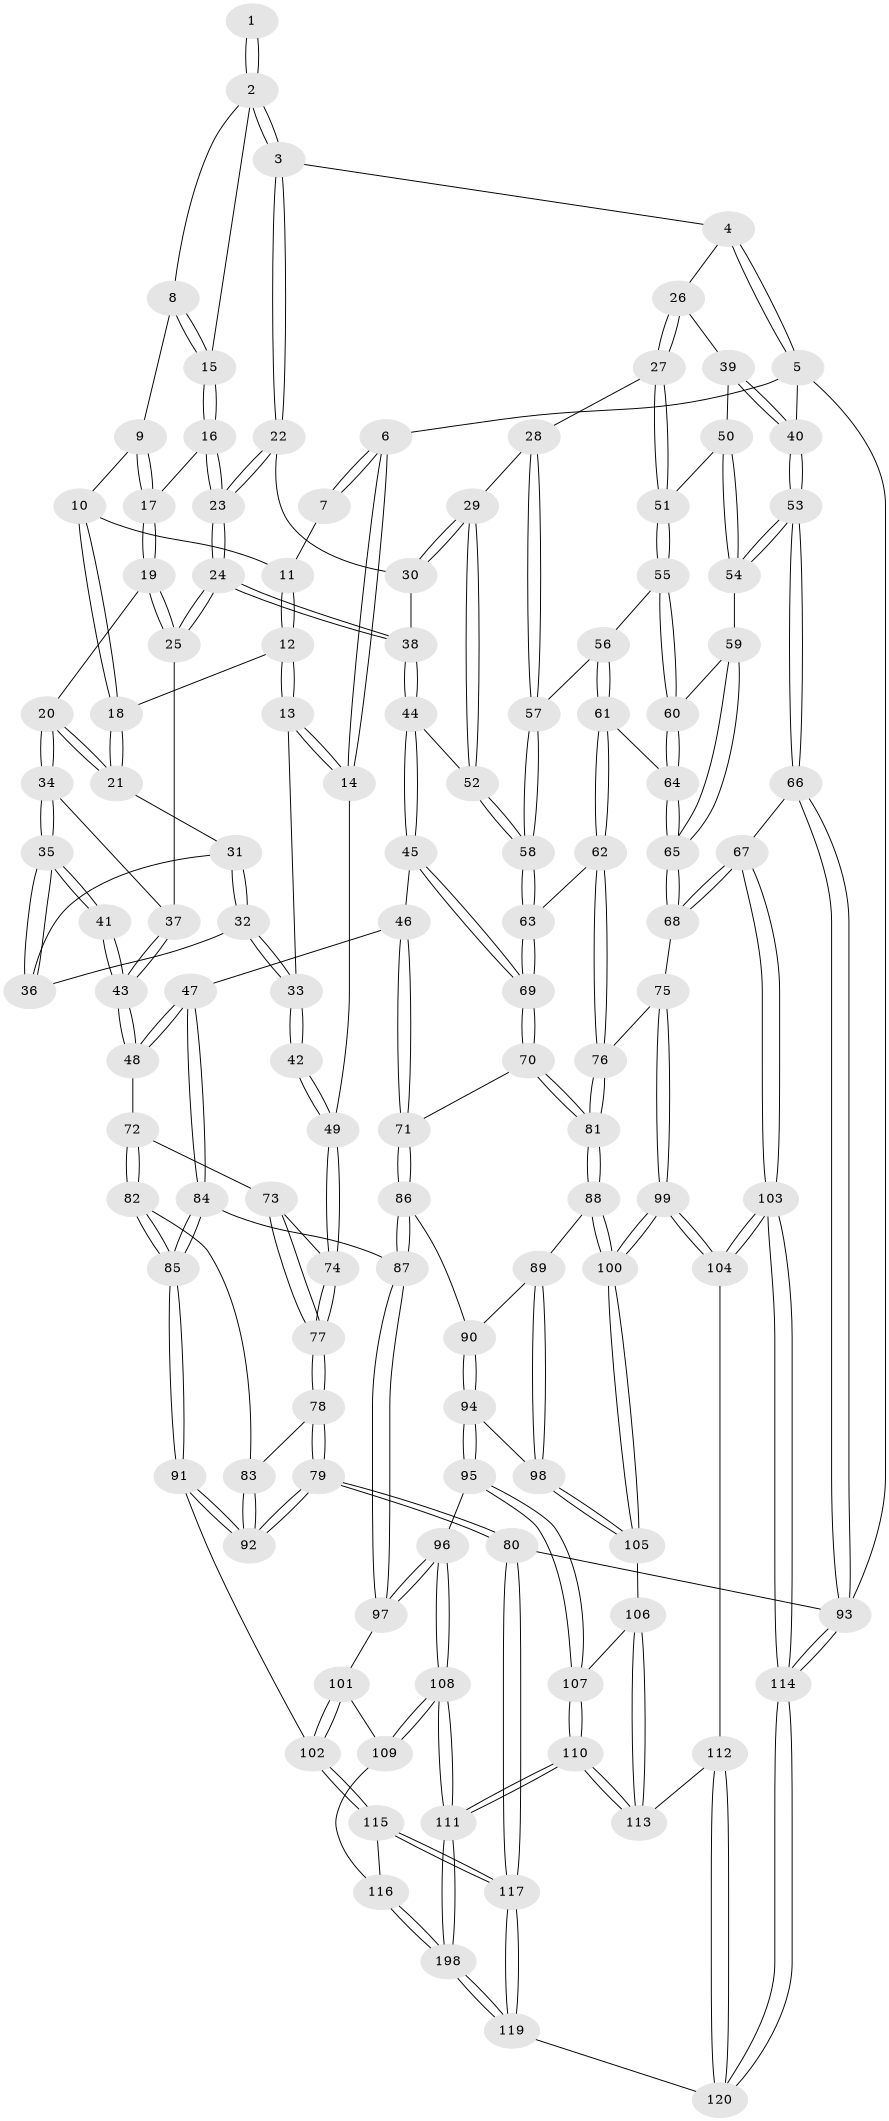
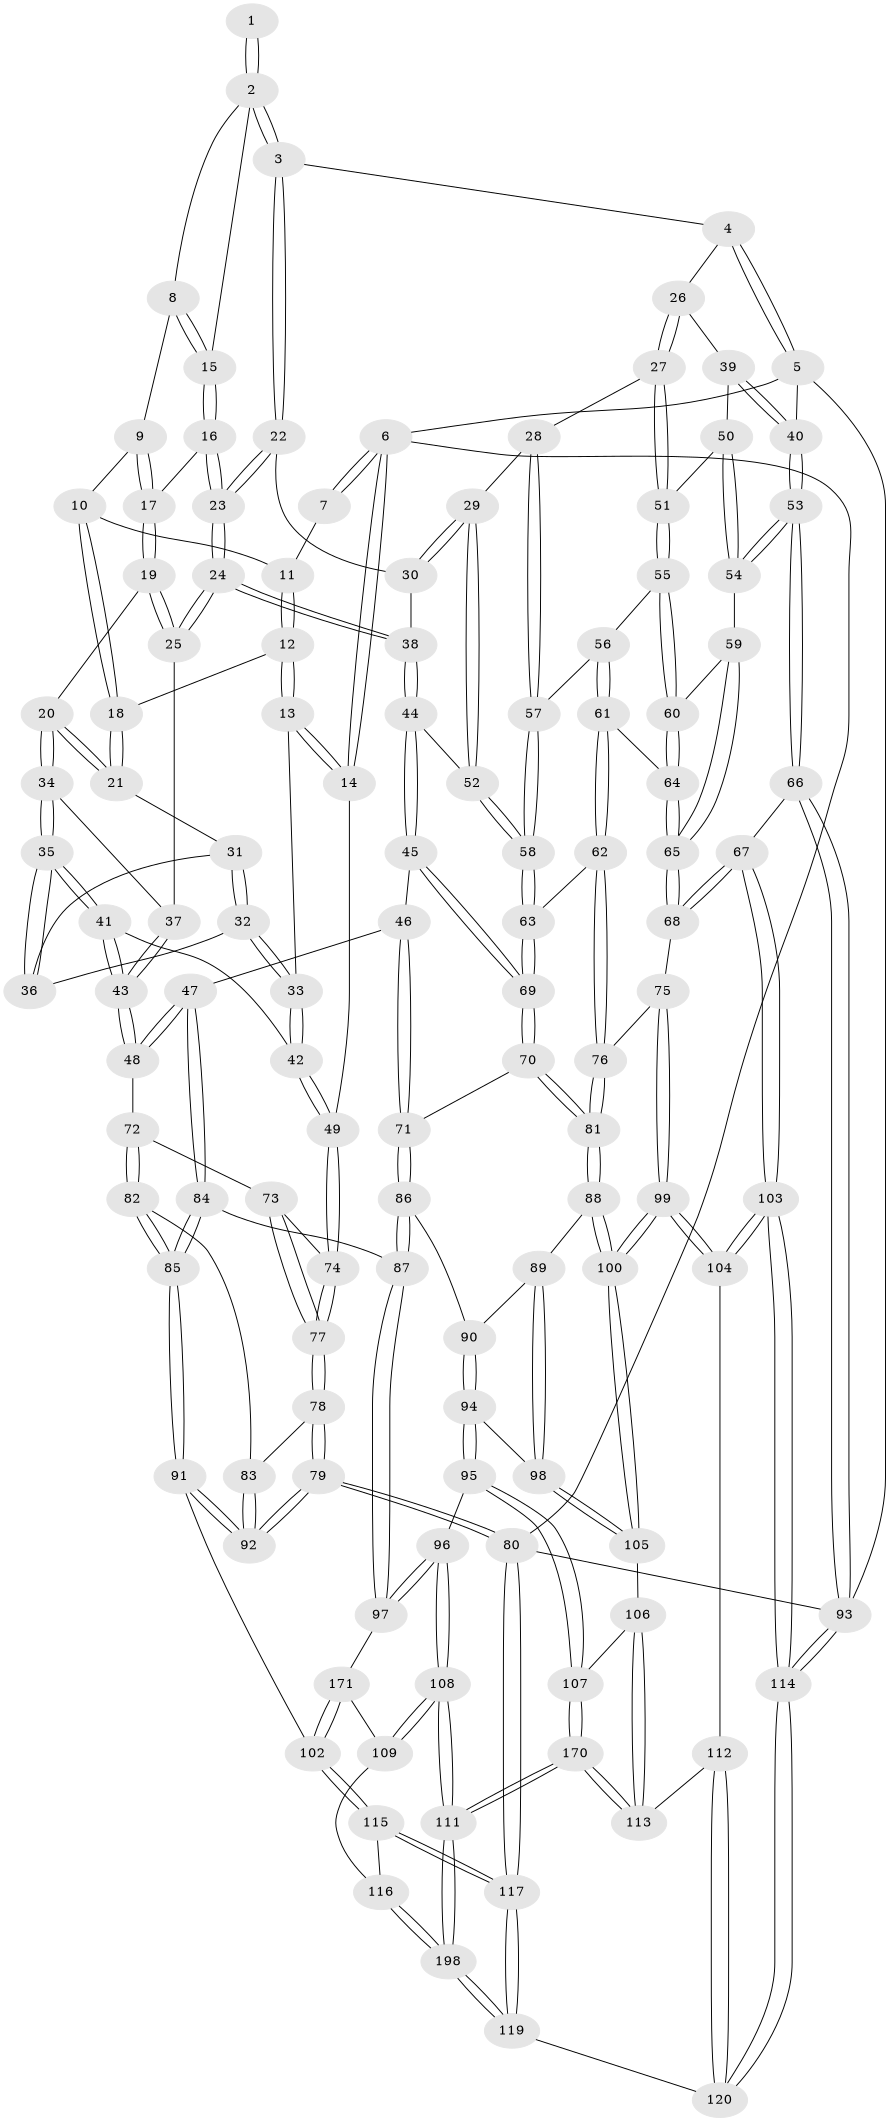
edge "6" -- "80": added
edge "41" -- "42": added
node "101": label "101" -> "171"
node "110": label "110" -> "170"
